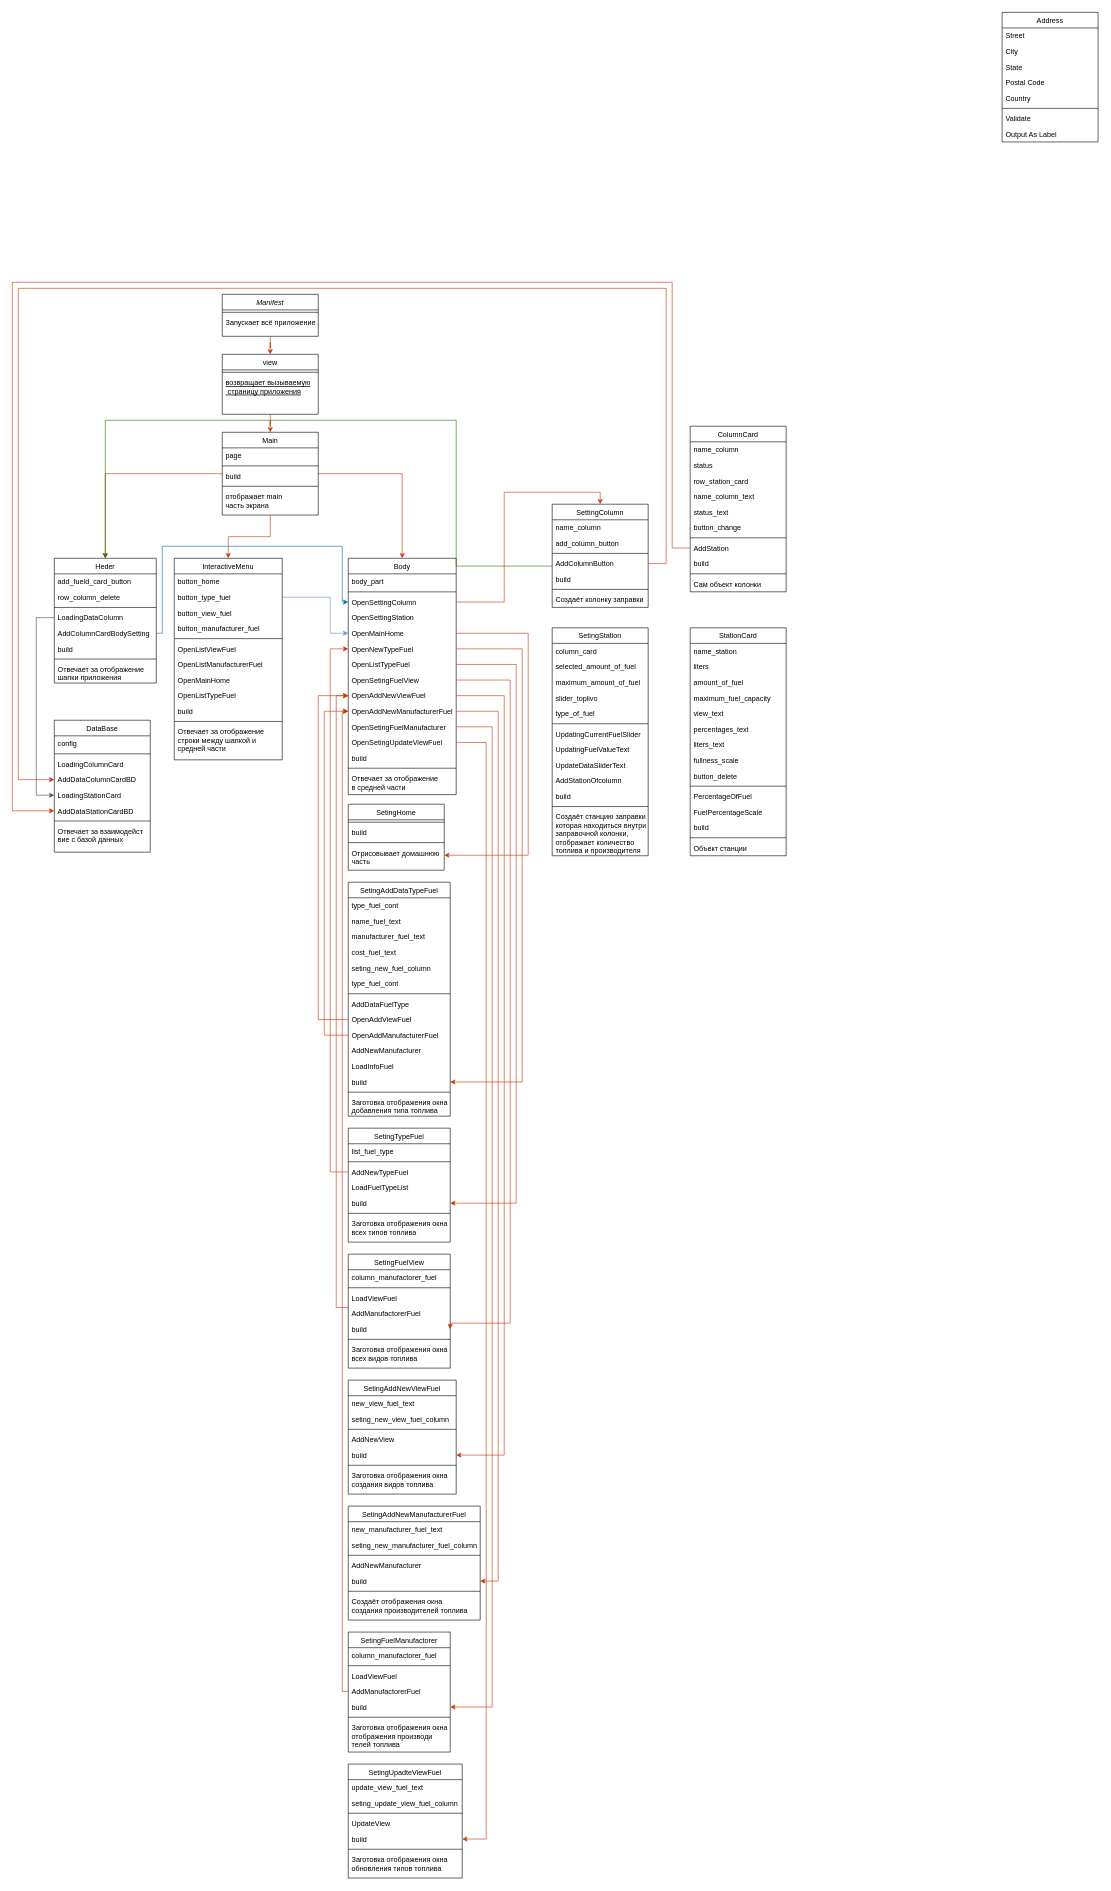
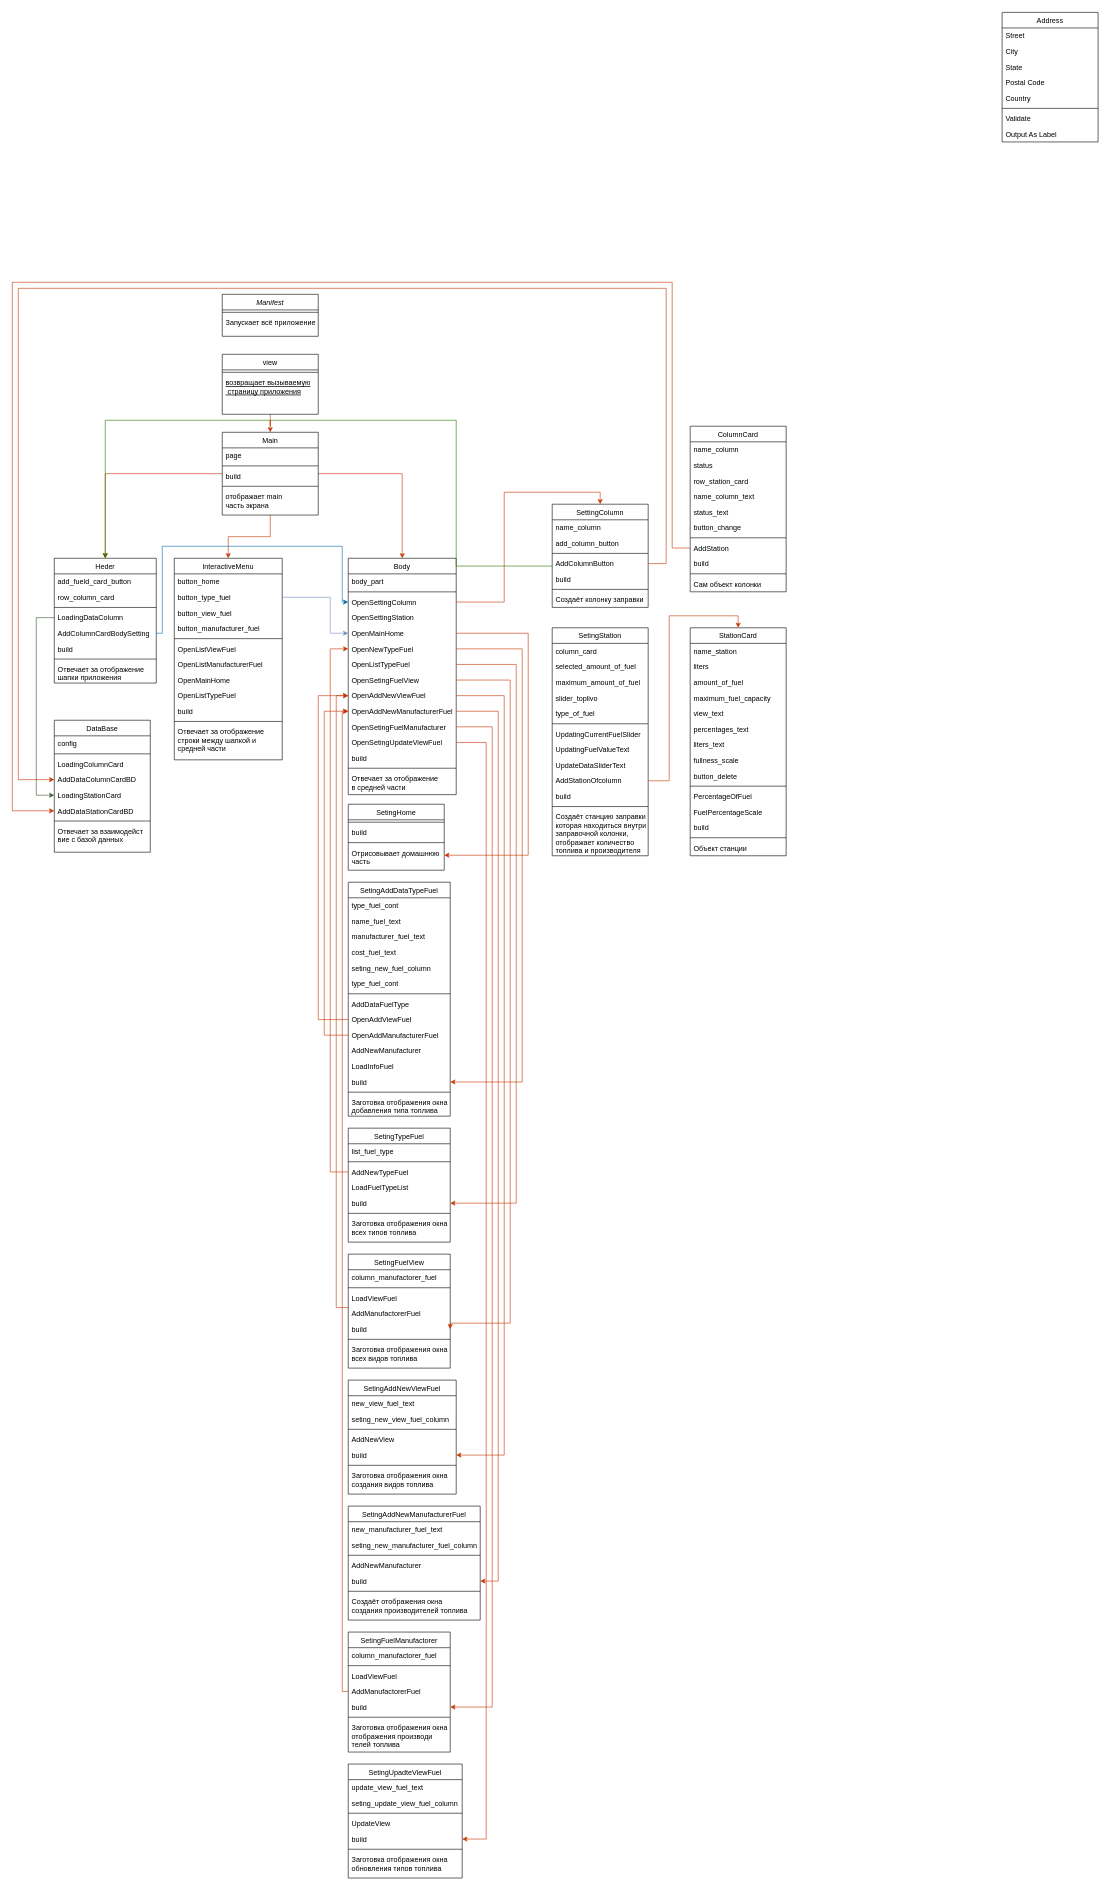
edge "Manifest" -> "view": removed
node "row_column_delete": label "row_column_delete" -> "row_column_card"
edge "AddStationOfcolumn" -> "StationCard": added
